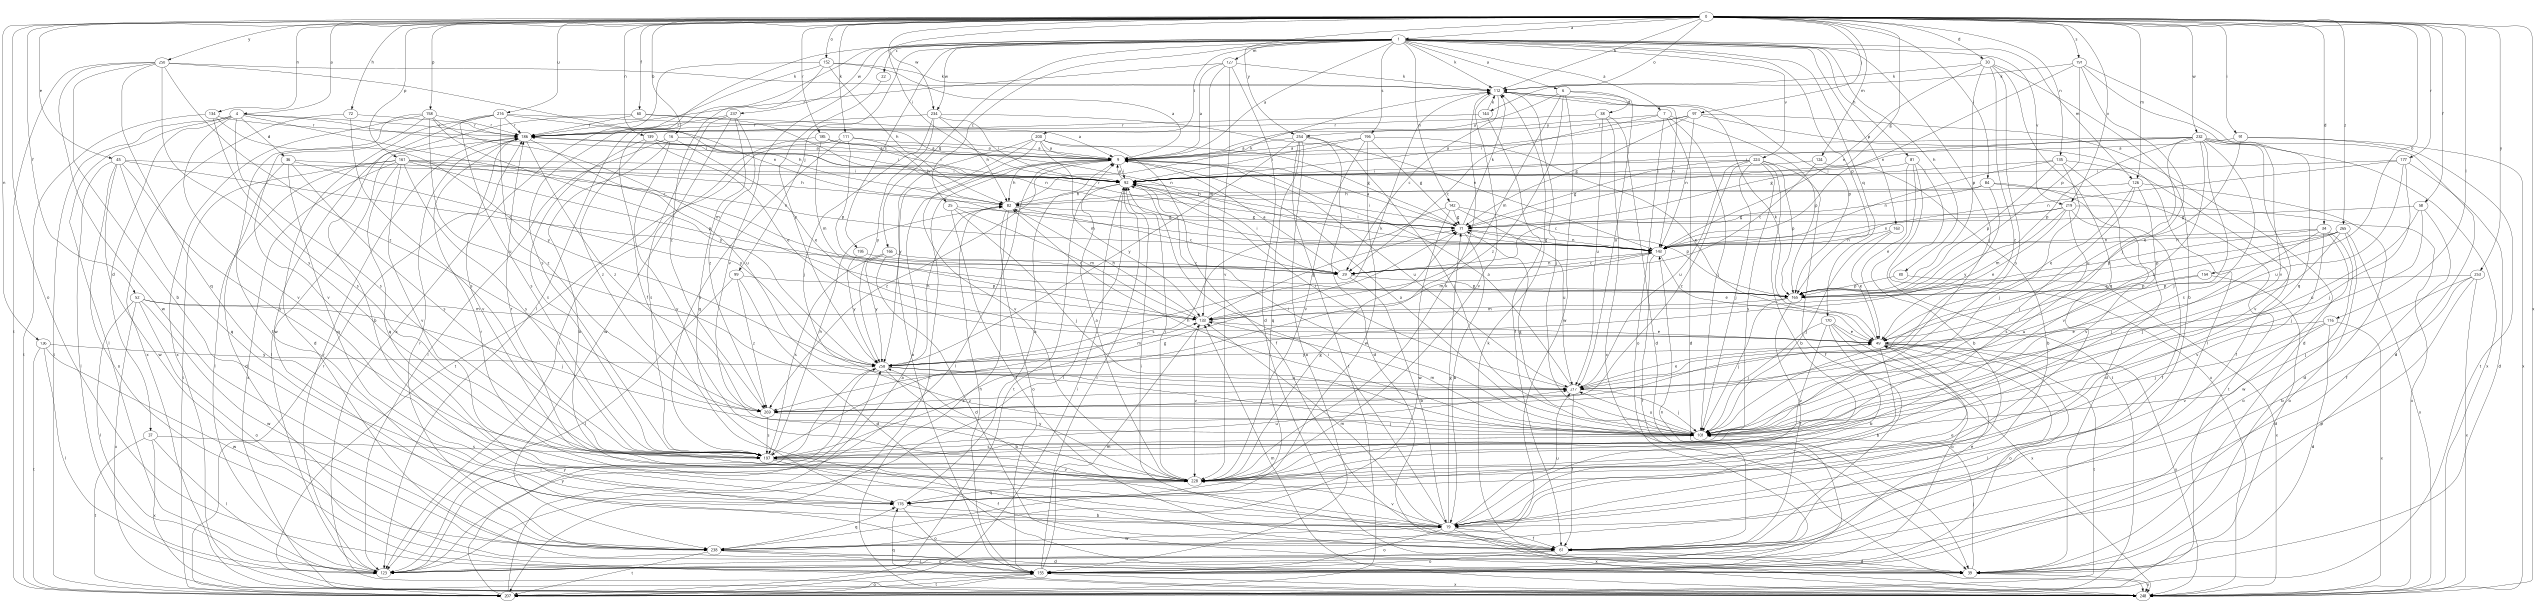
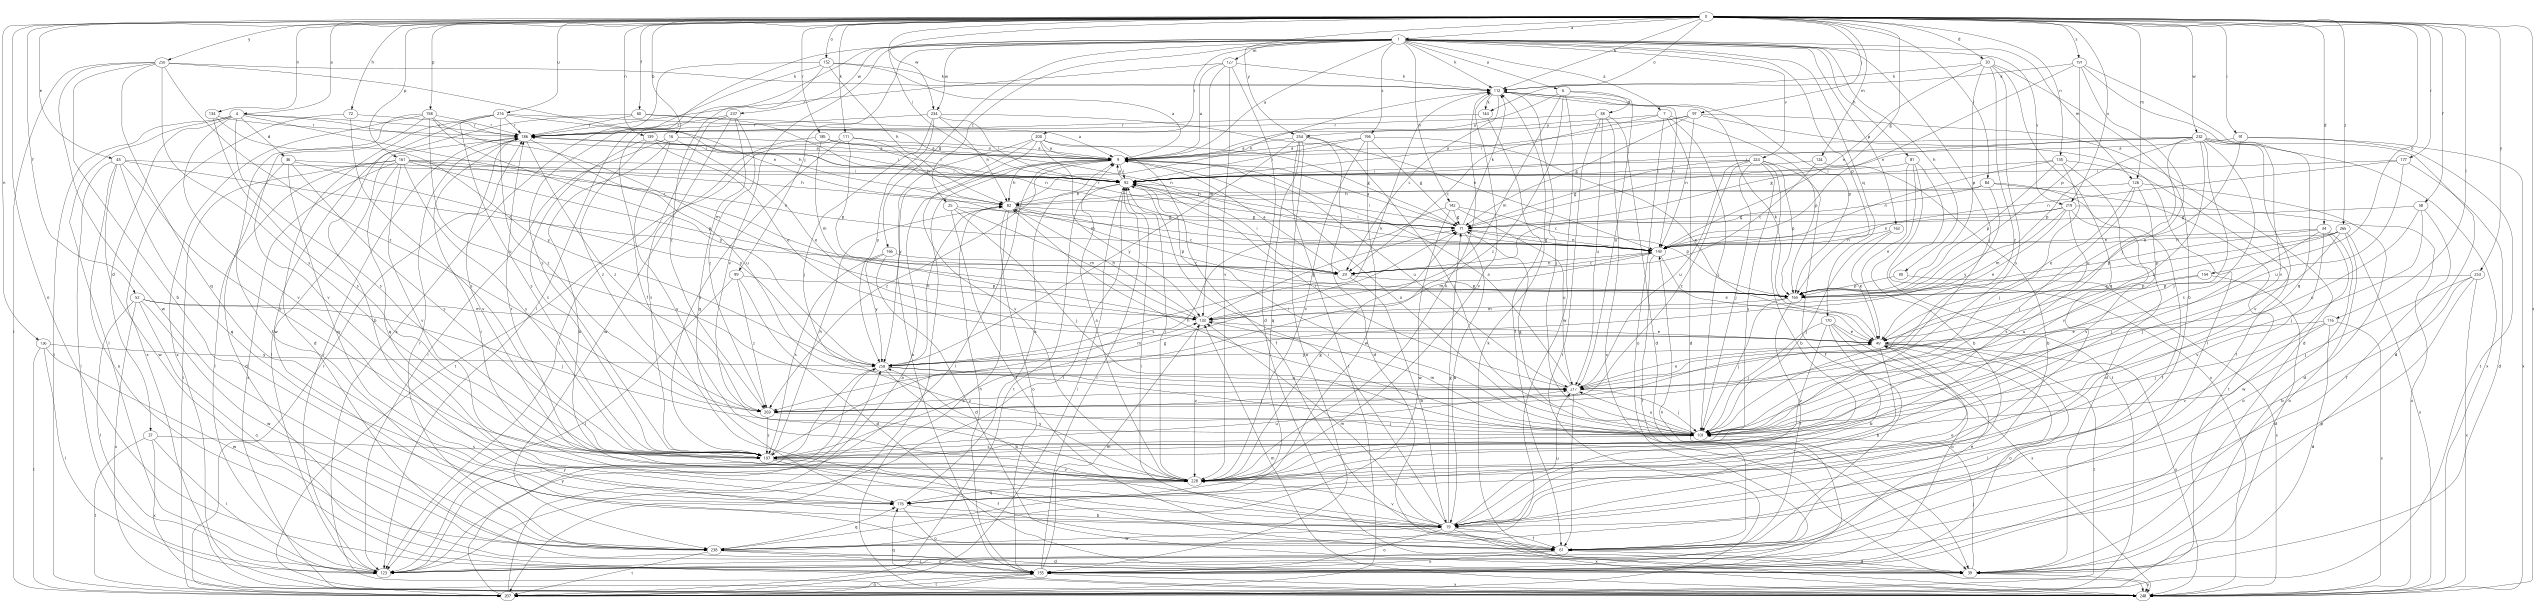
node "22": removed
edge "144" -> "112": reversed
node "195": removed
edge "82" -> "165": added, label "p"
edge "177" -> "101": removed, label "j"
edge "134" -> "207": now "38" -> "207"
